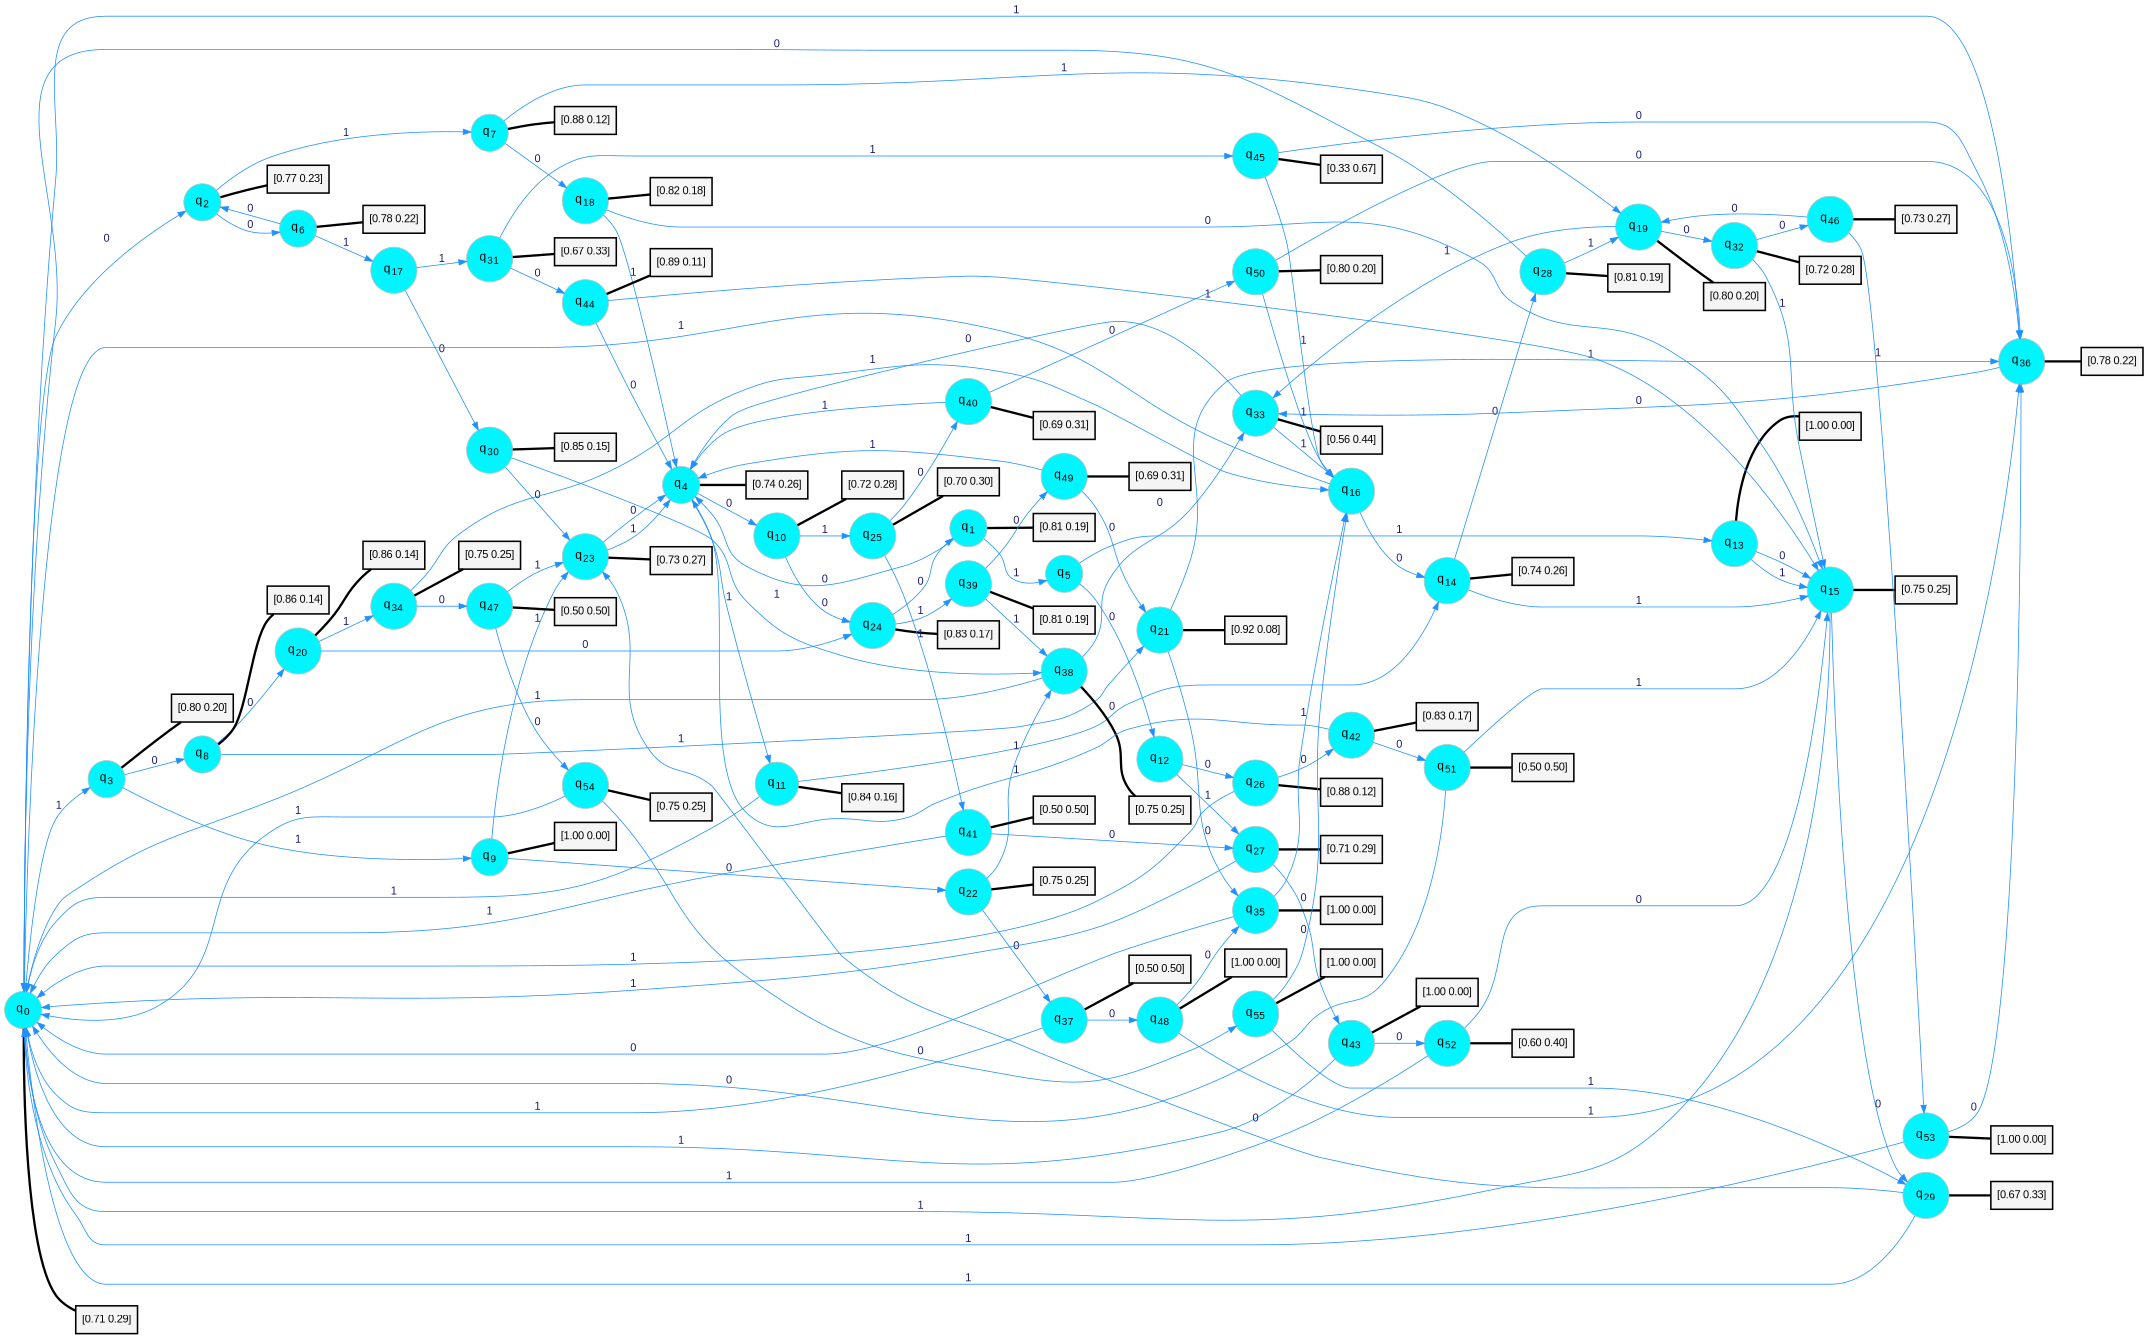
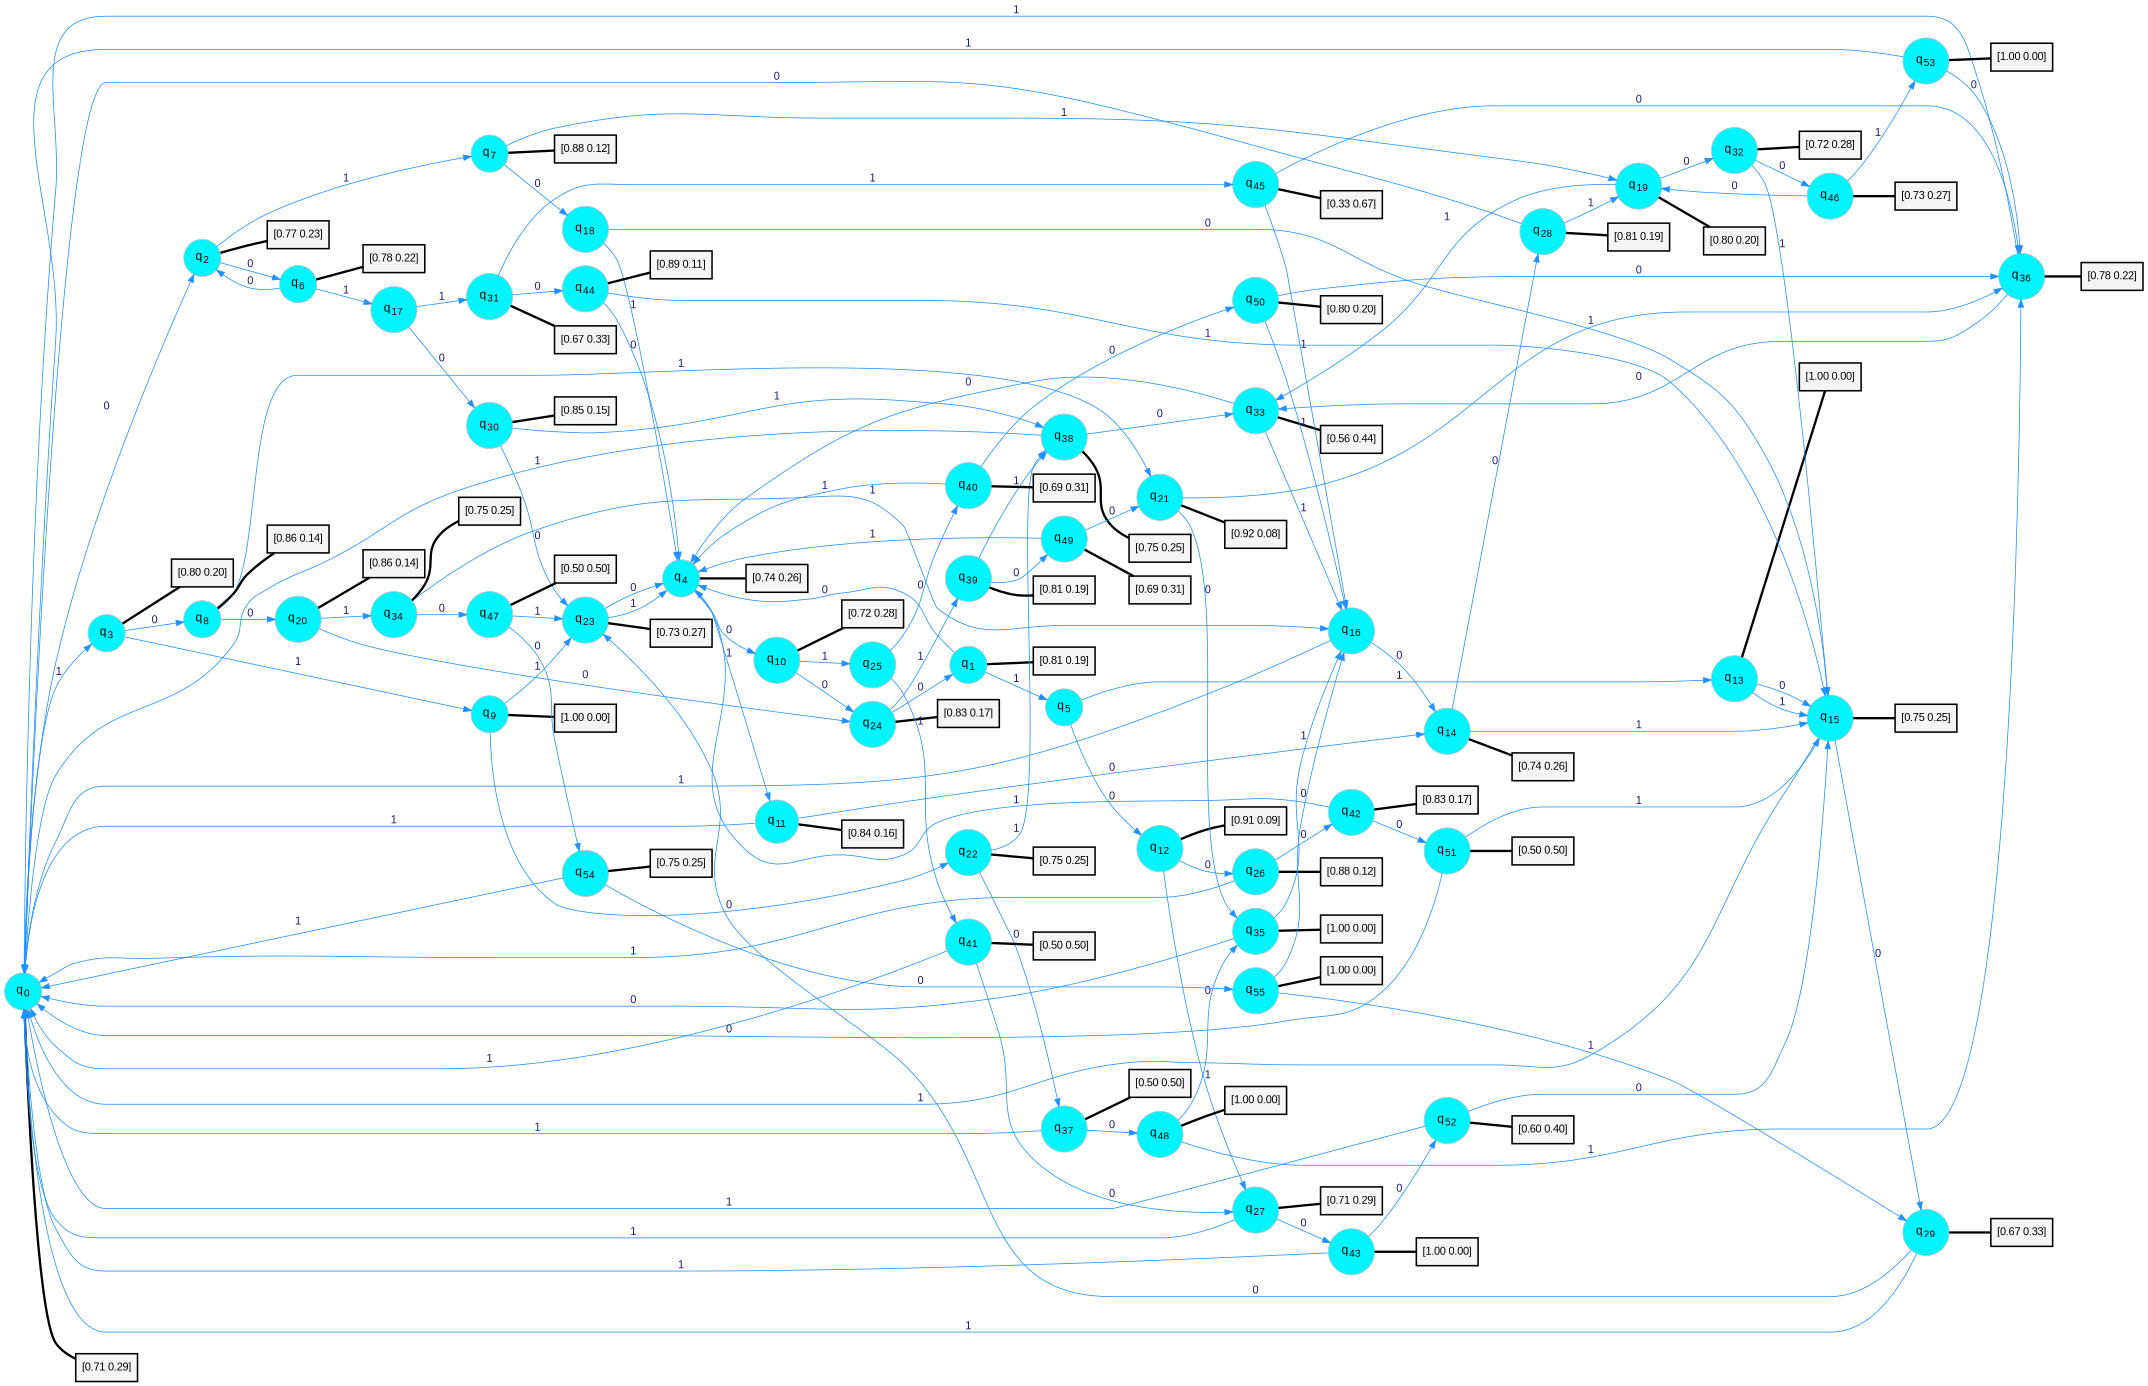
node "[0.82 0.18]": removed
node "[0.70 0.30]": removed
node "[0.91 0.09]": added
